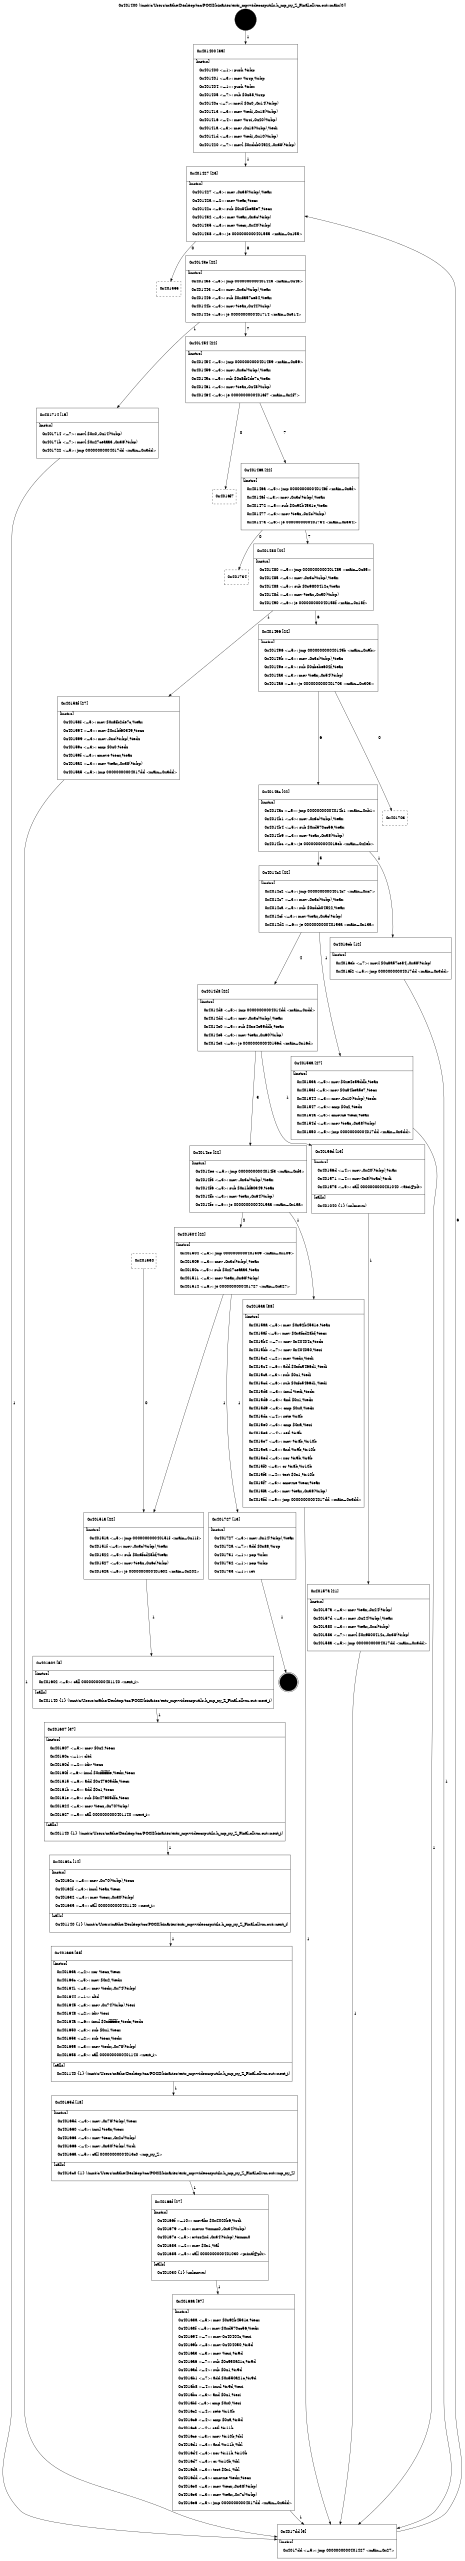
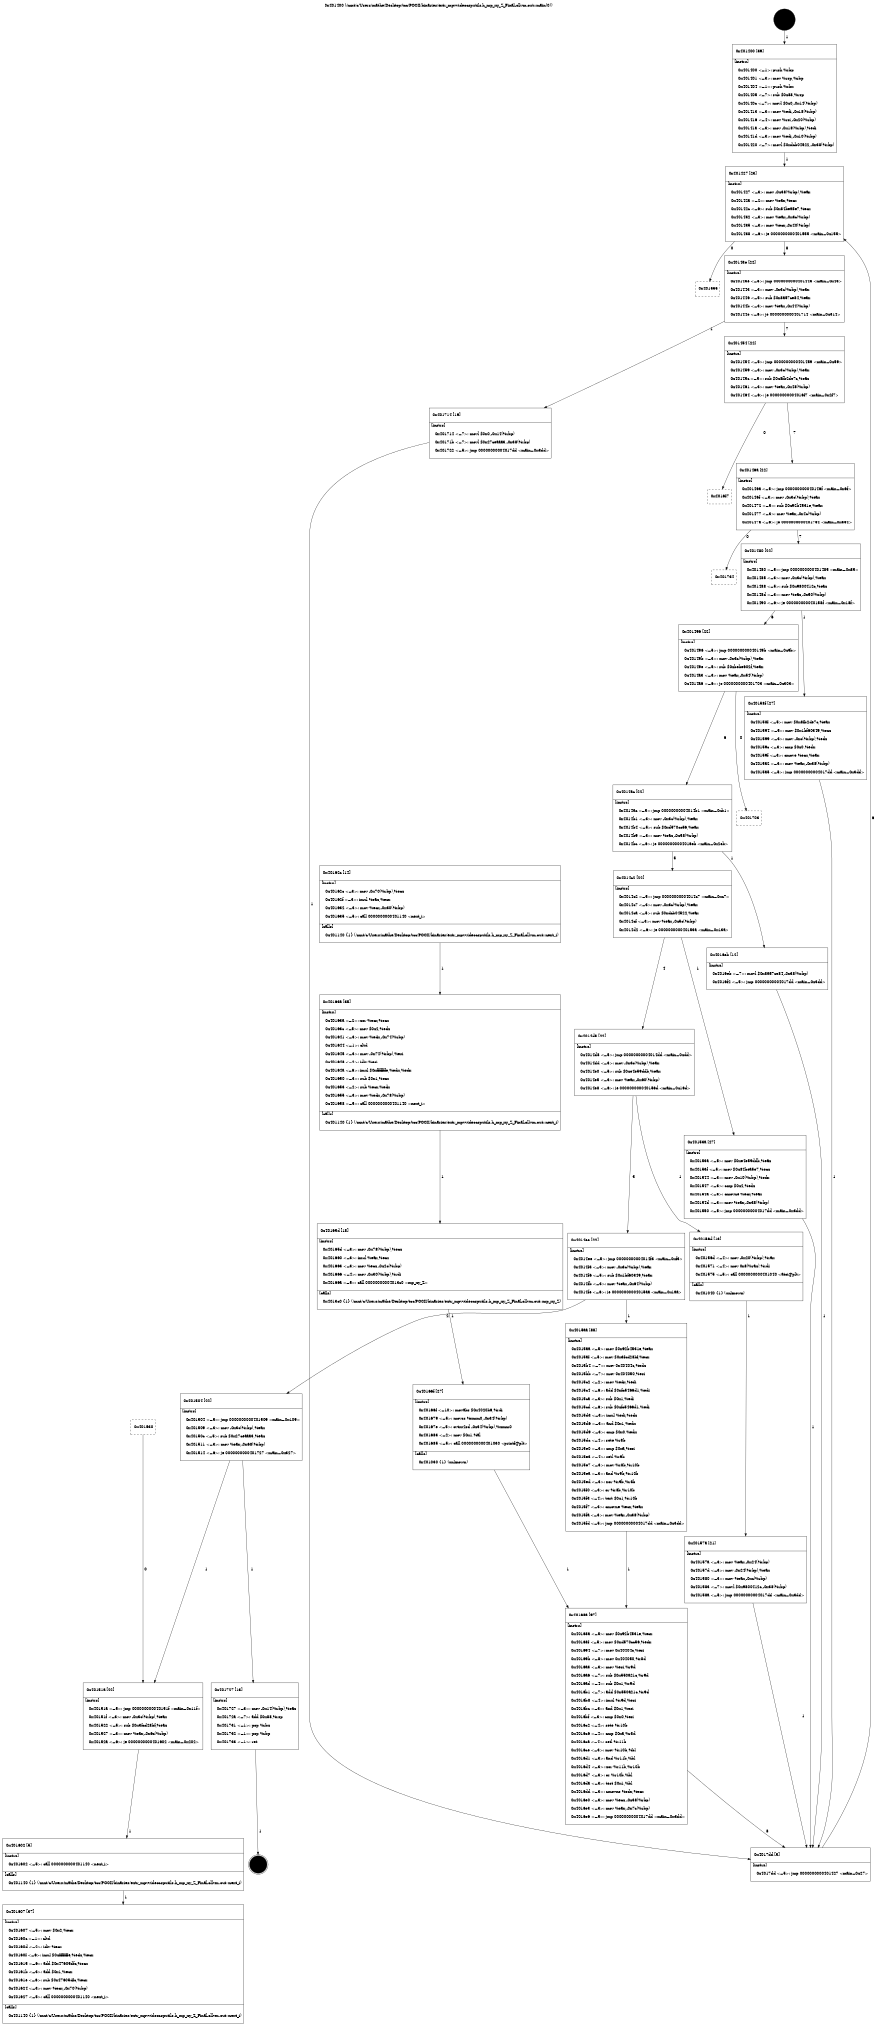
edge "0x401607 [37]" -> "0x40162c [14]": removed, label "1"
edge "0x4015aa [88]" -> "0x4017dd [5]": now "0x4015aa [88]" -> "0x40168a [97]"
edge "0x40168a [97]" -> "0x4017dd [5]": label " 1" -> " 8"
